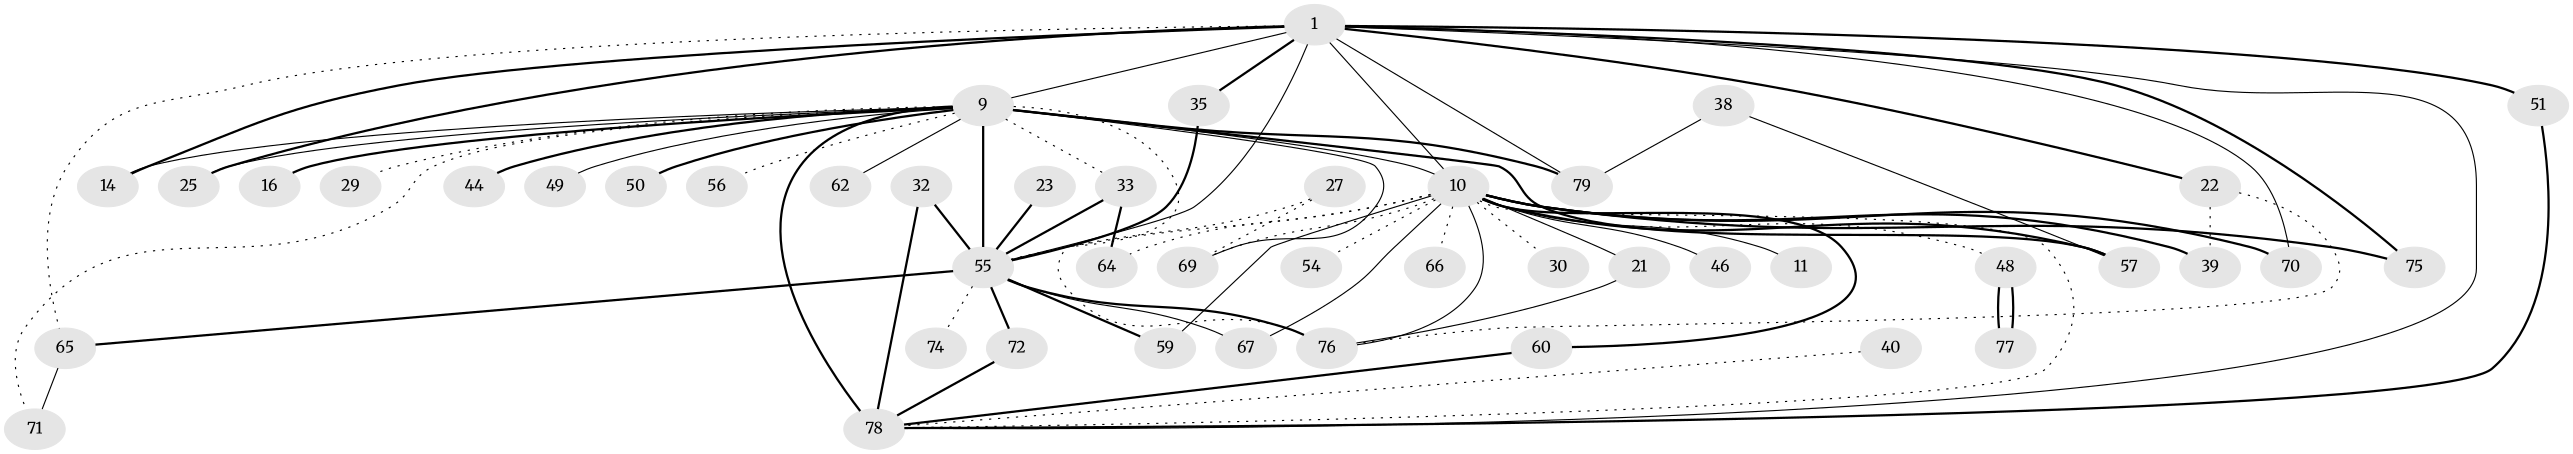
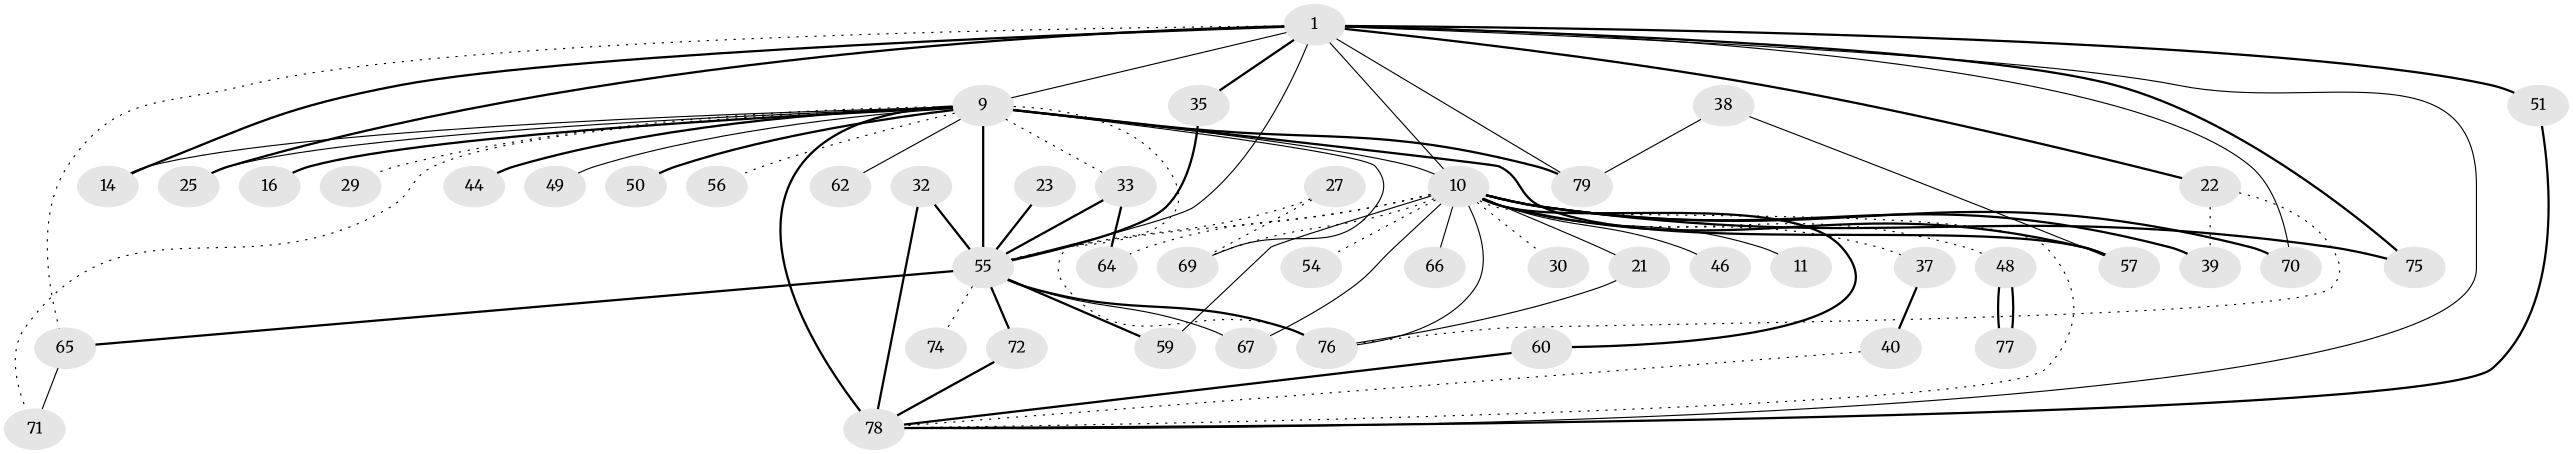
edge "10" -- "66": style dotted -> solid
node "37": added
